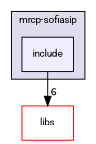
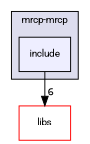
cluster "mrcp-sofiasip": label "mrcp-sofiasip" -> "mrcp-mrcp"
